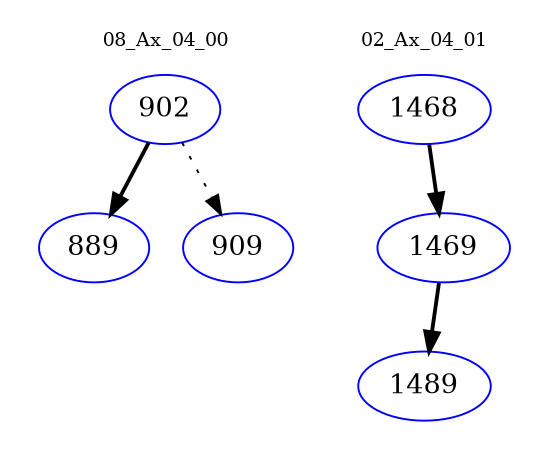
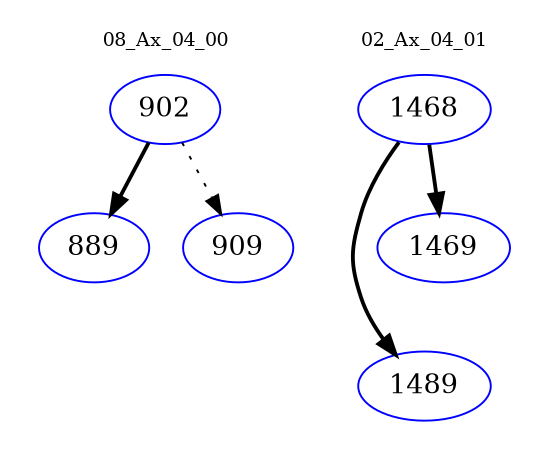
edge "1469" -> "1489": now "1468" -> "1489"
